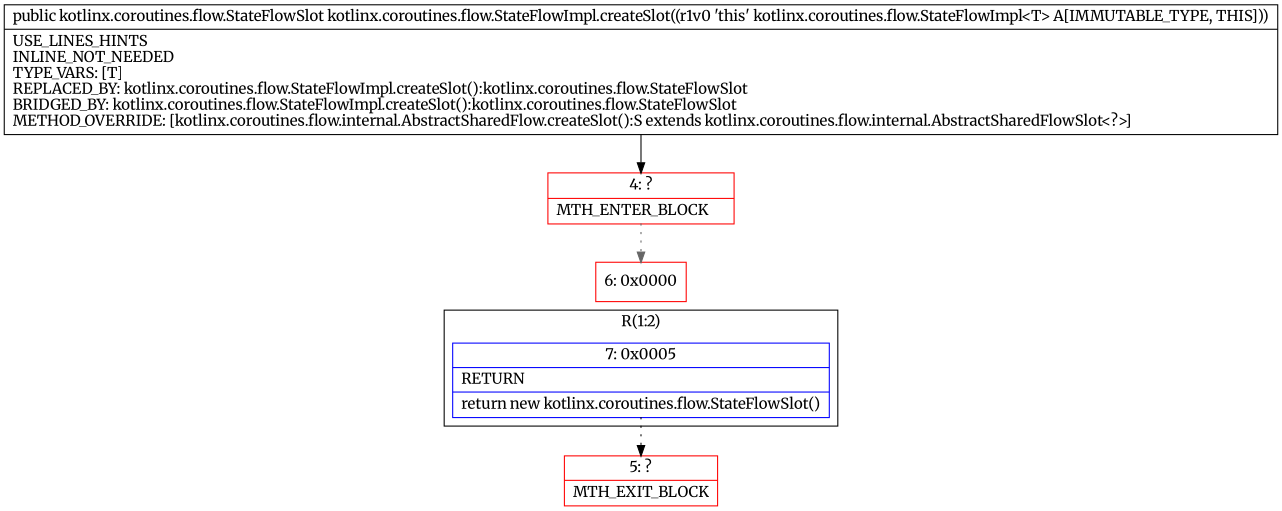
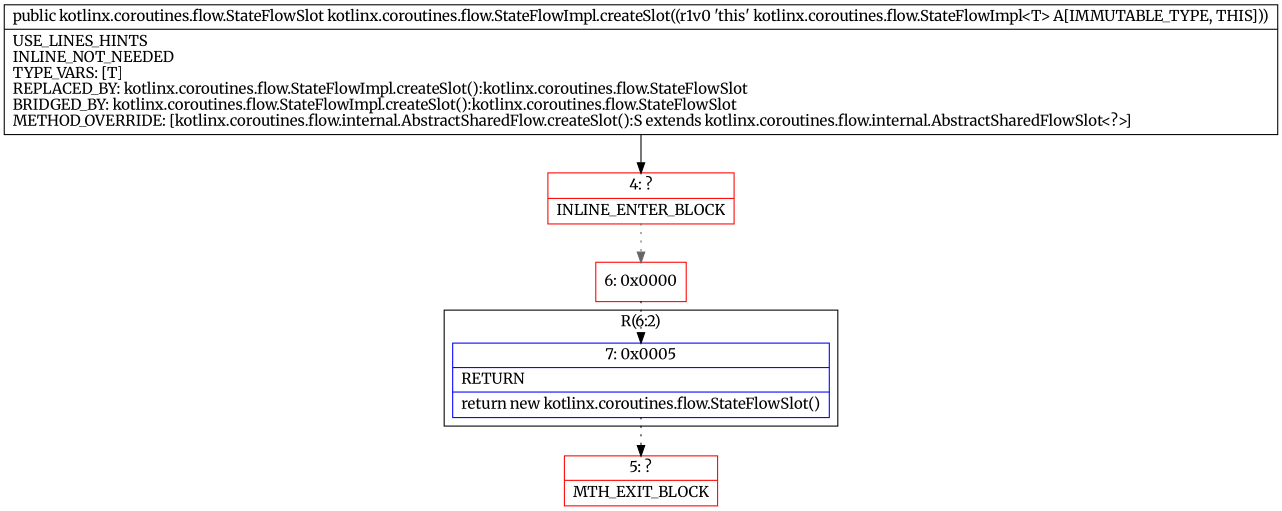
node "4: ?": text "MTH_ENTER_BLOCK" -> "INLINE_ENTER_BLOCK"
edge "6: 0x0000" -> "7: 0x0005": added
cluster "R(1:2)": label "R(1:2)" -> "R(6:2)"
